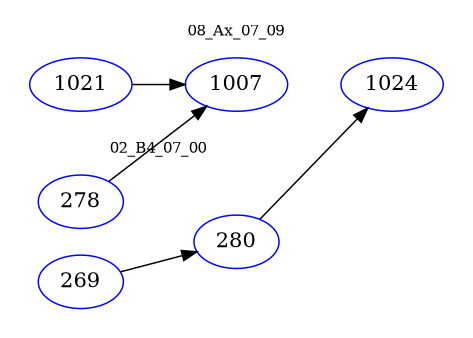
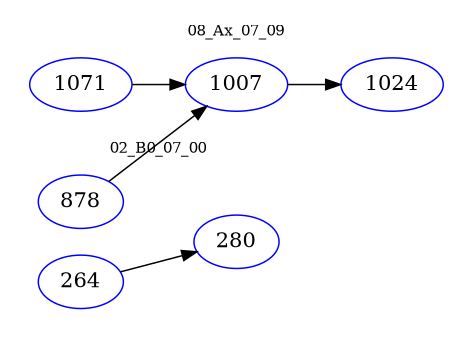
node "1021": label "1021" -> "1071"
cluster "02_B4_07_00": label "02_B4_07_00" -> "02_B0_07_00"
edge "280" -> "1024": now "1007" -> "1024"
node "278": label "278" -> "878"
node "269": label "269" -> "264"
